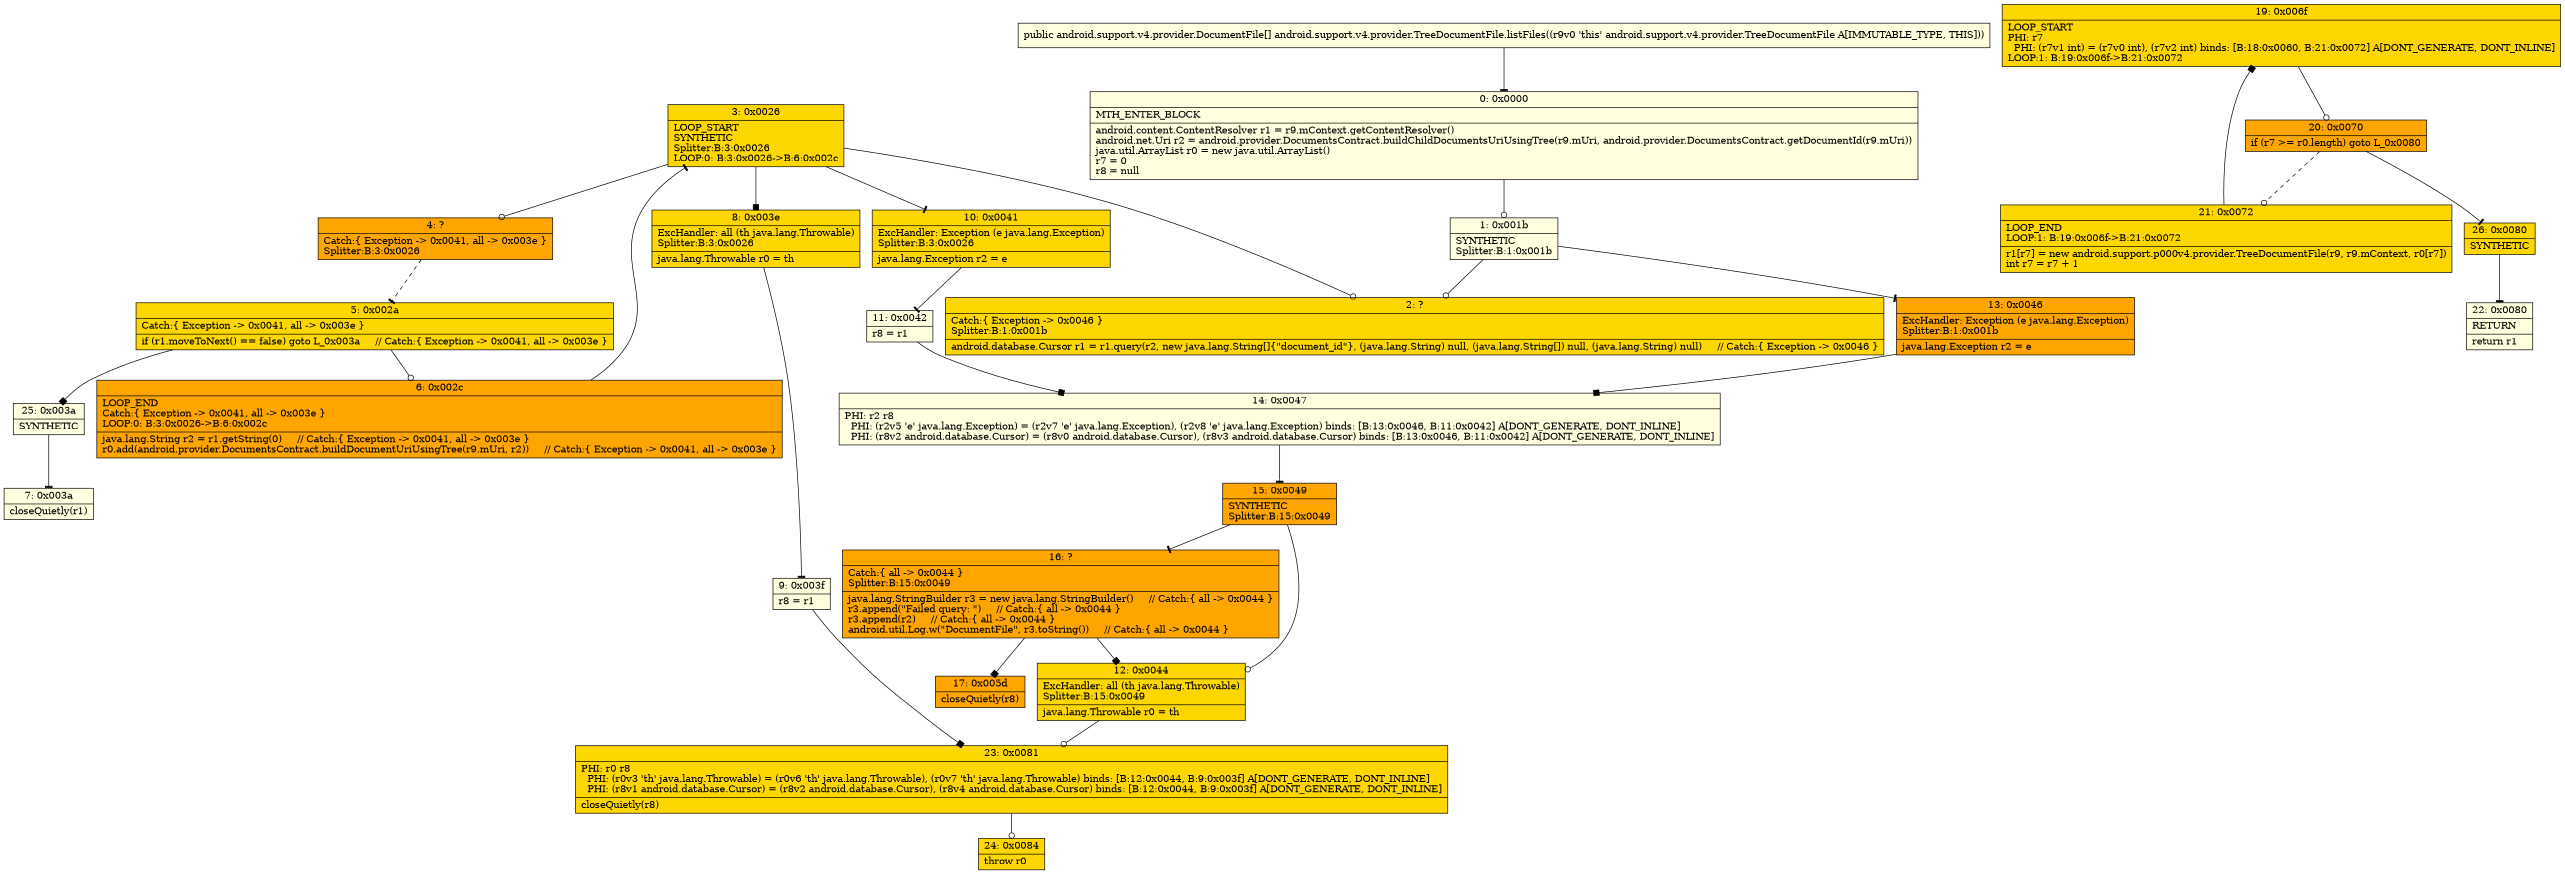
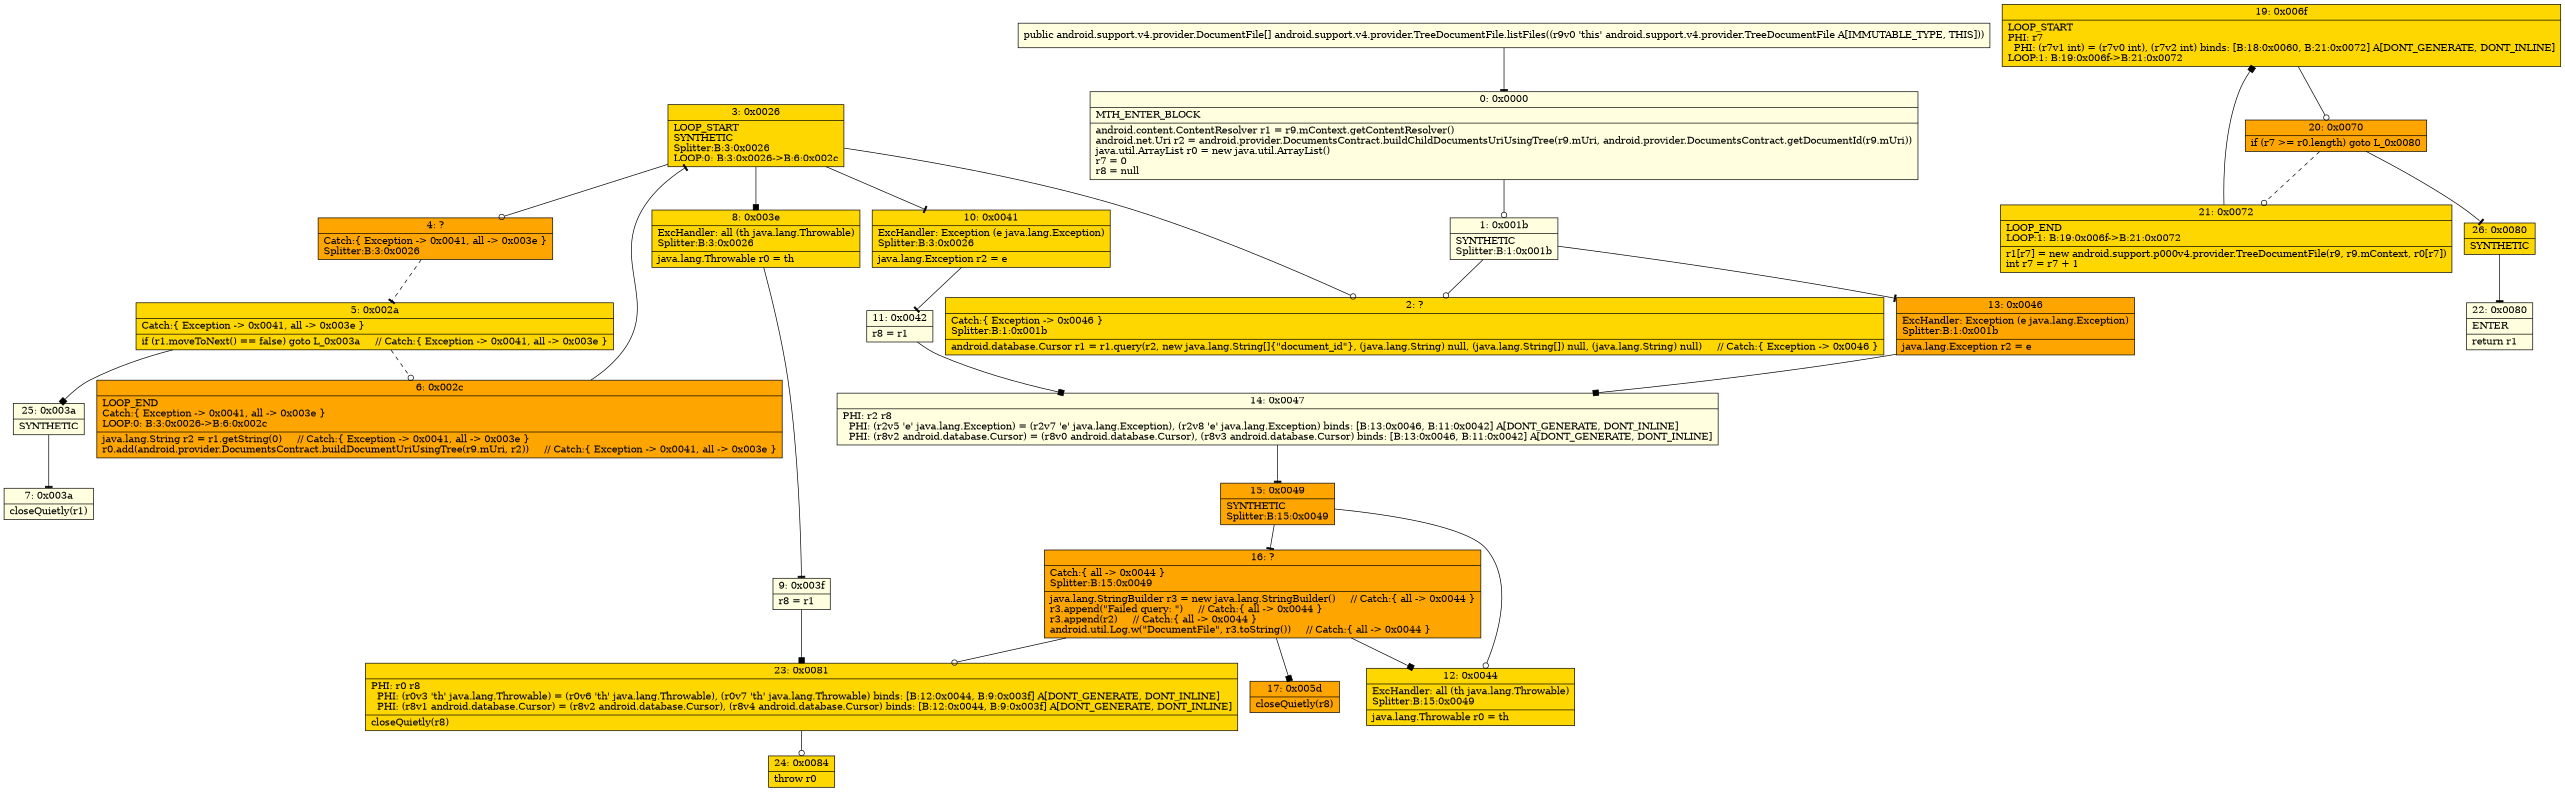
node "22: 0x0080": text "RETURN" -> "ENTER"
edge "5: 0x002a" -> "6: 0x002c": style solid -> dashed
edge "12: 0x0044" -> "23: 0x0081": now "16: ?" -> "23: 0x0081"
